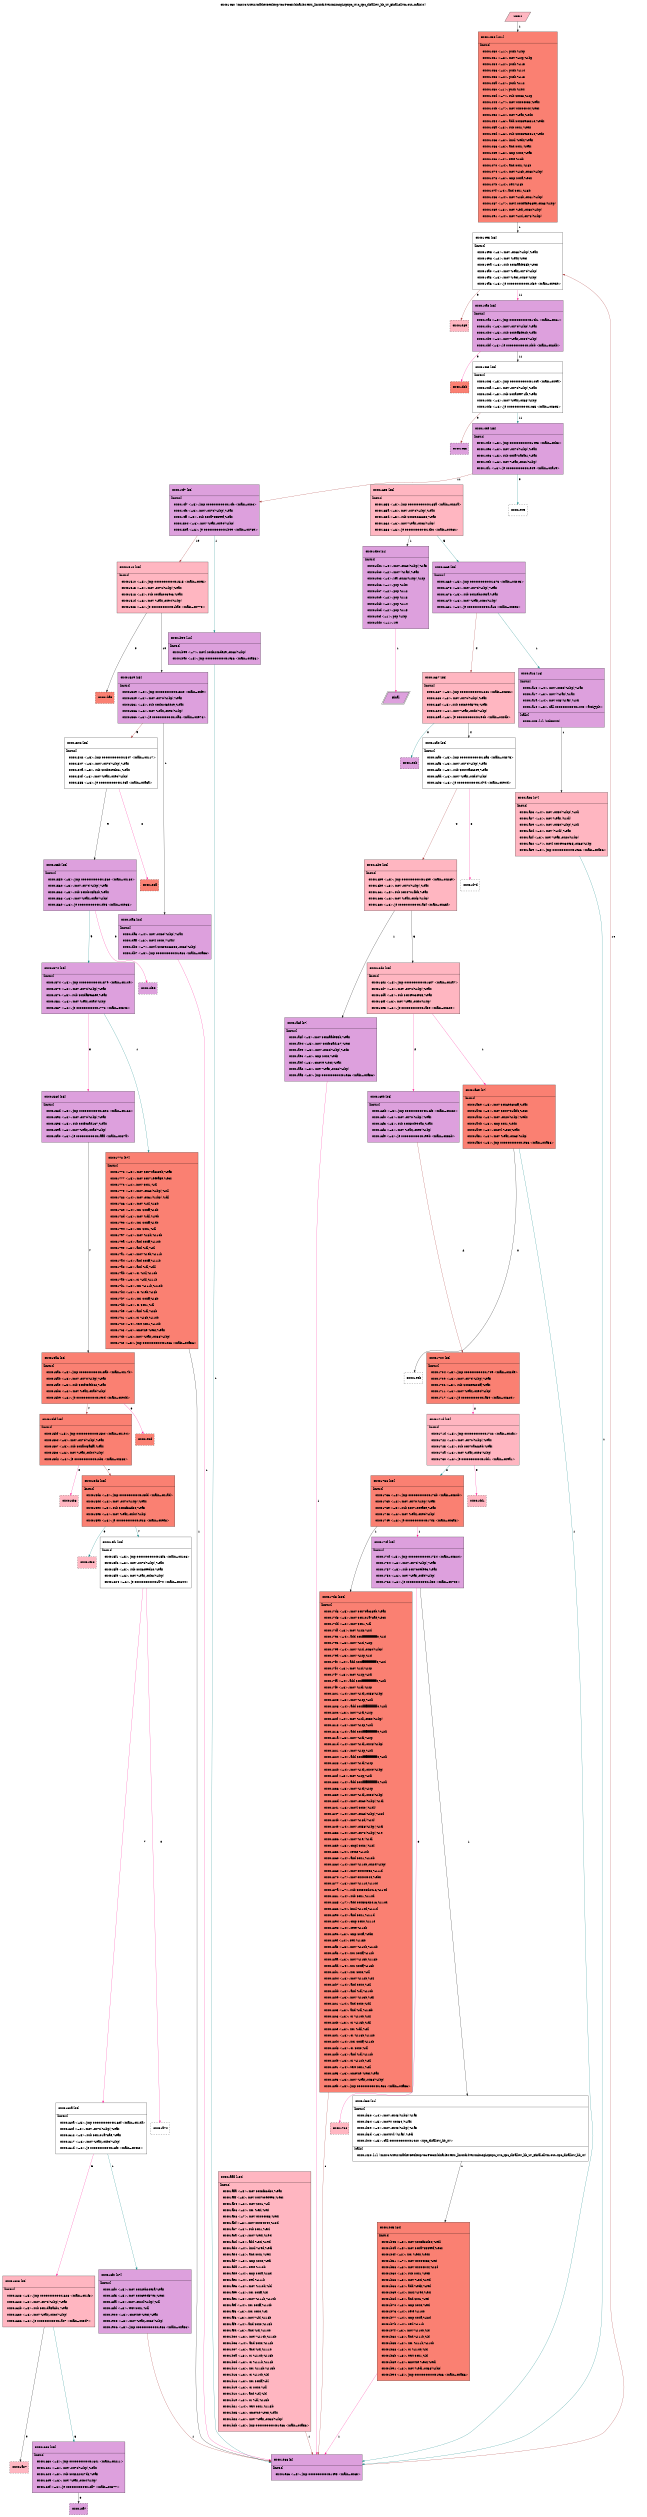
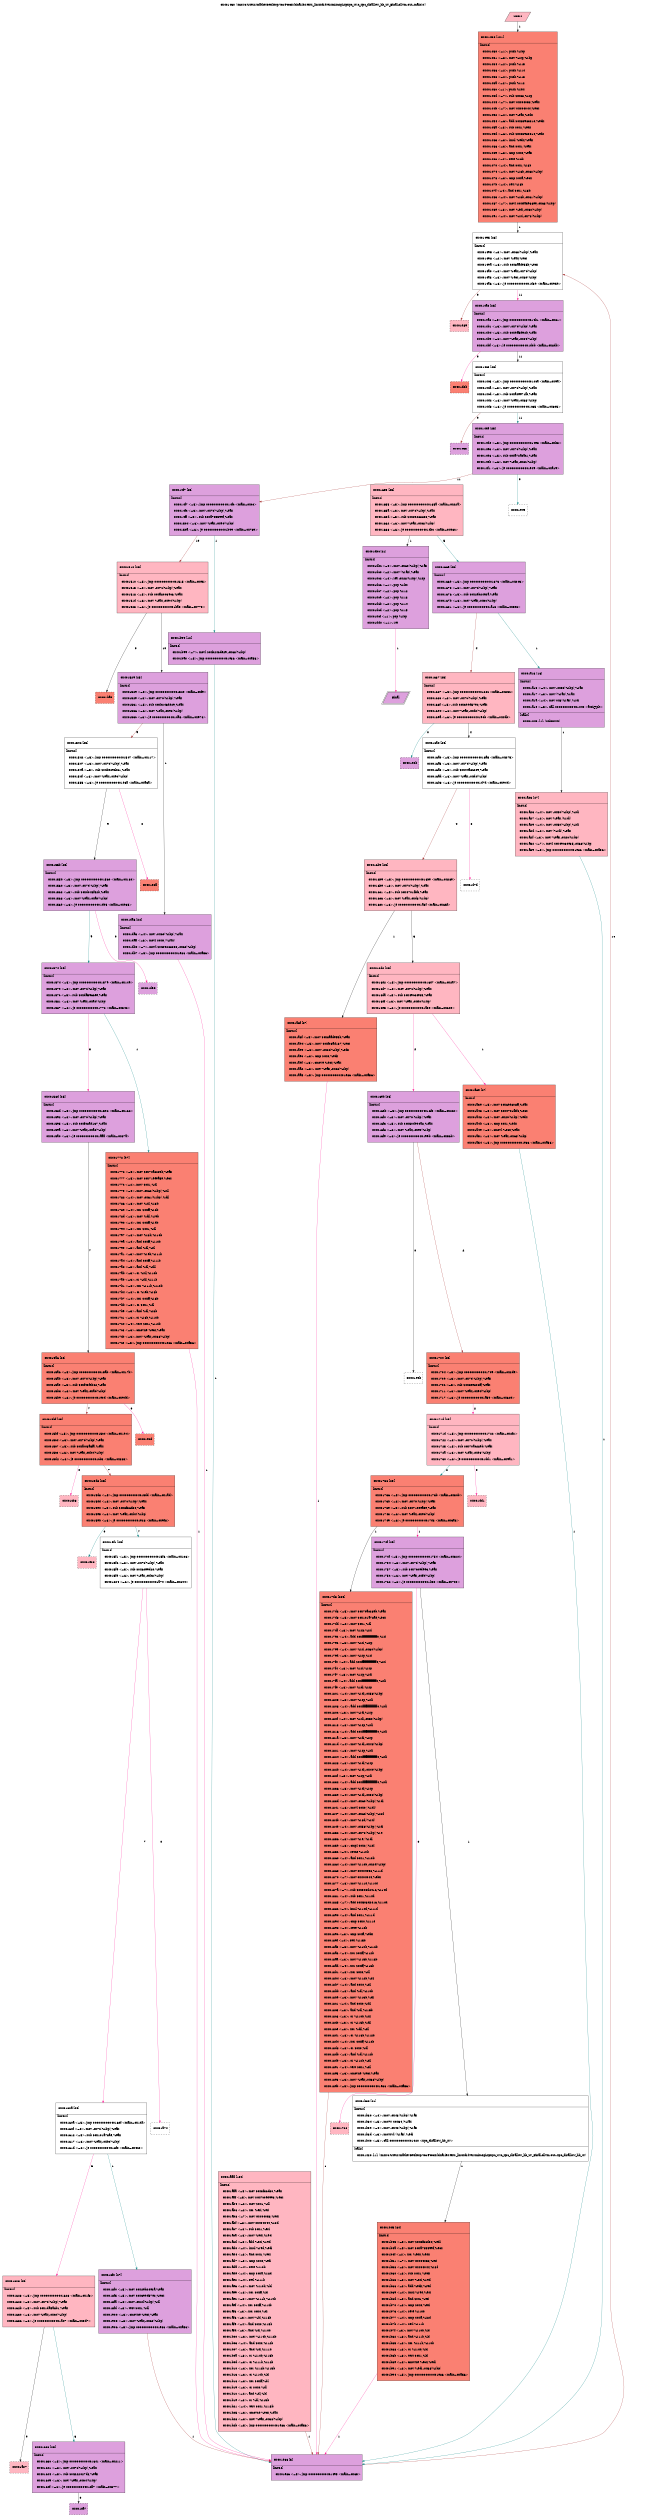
node "0x401a8f [27]": fillcolor plum -> salmon
edge "0x401a3e [27]" -> "0x40199b": now "0x4016eb [25]" -> "0x40199b"
edge "0x401772 [97]" -> "0x401e86 [5]": color black -> deeppink
